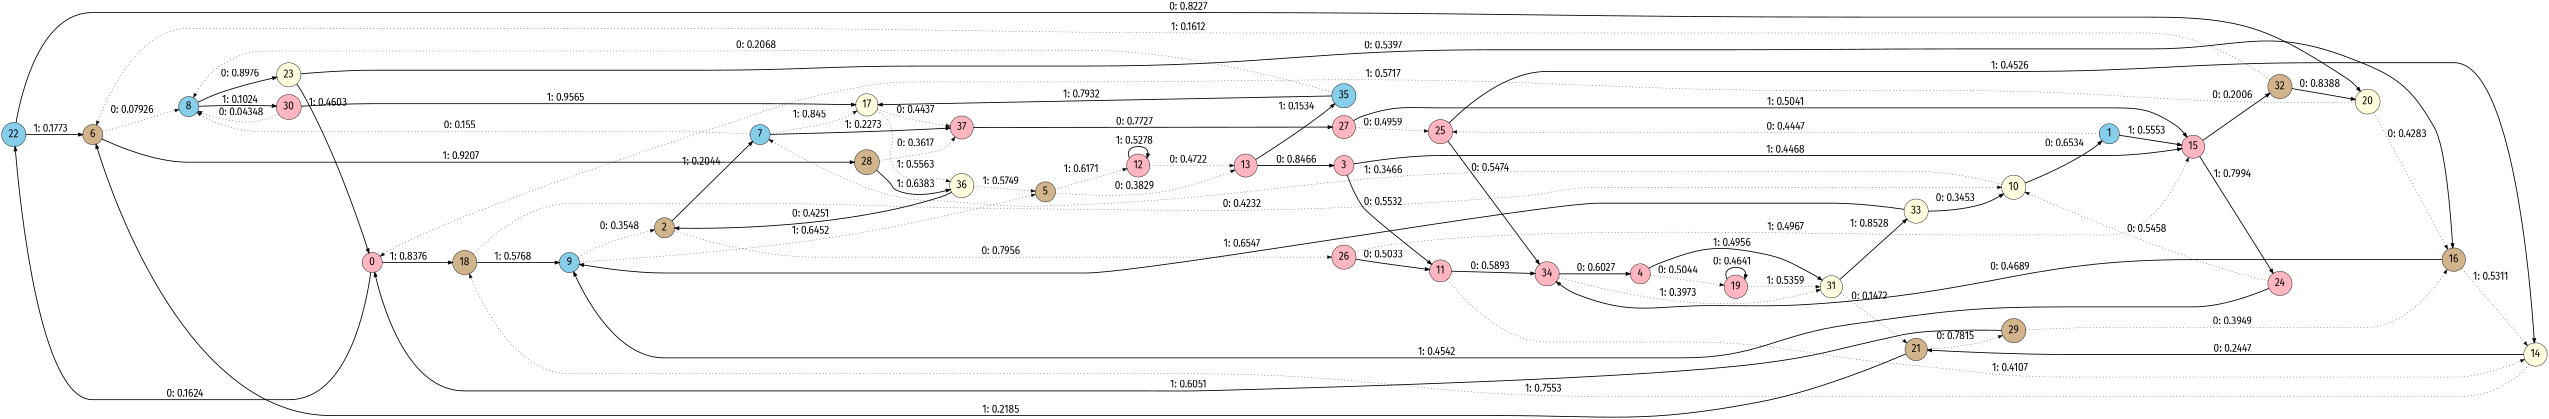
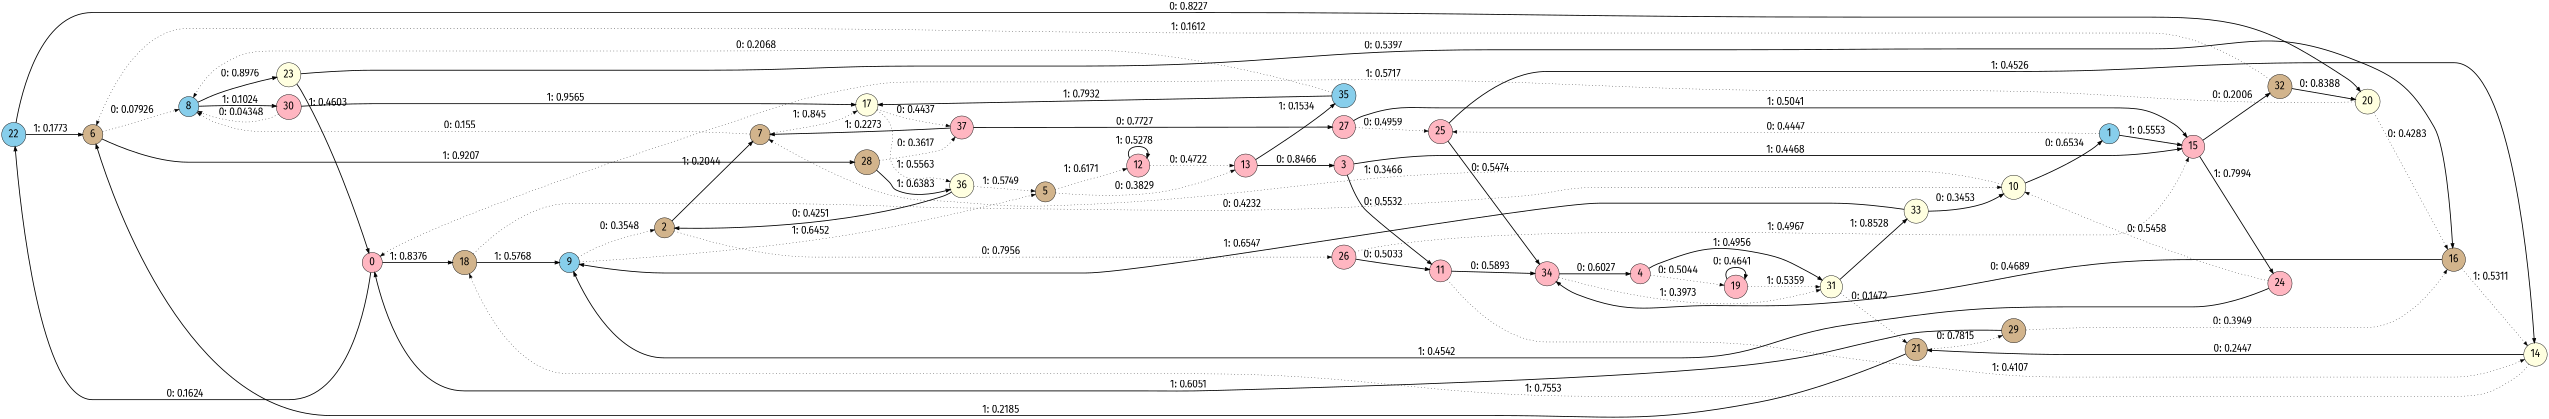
edge "7" -> "37": reversed
node "7": fillcolor skyblue -> tan
